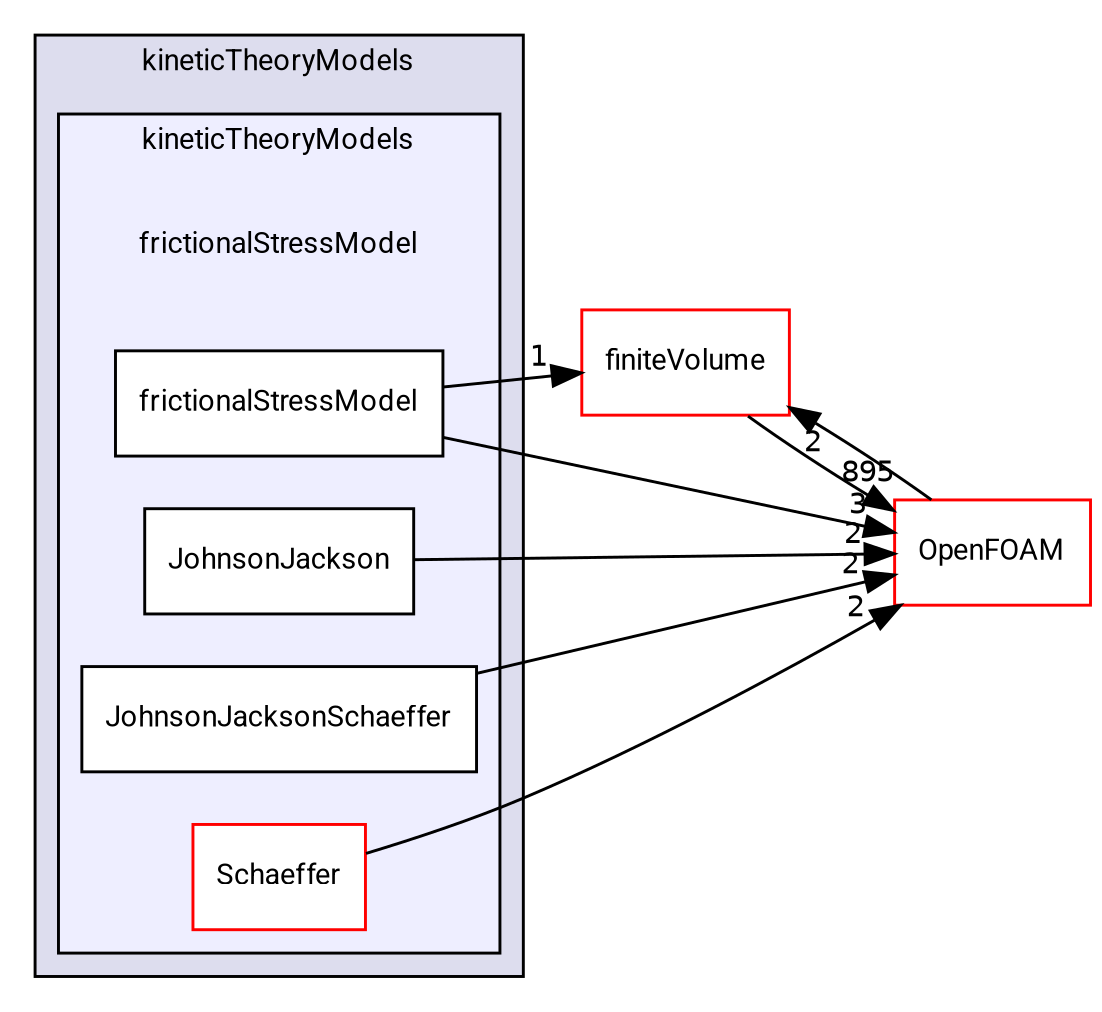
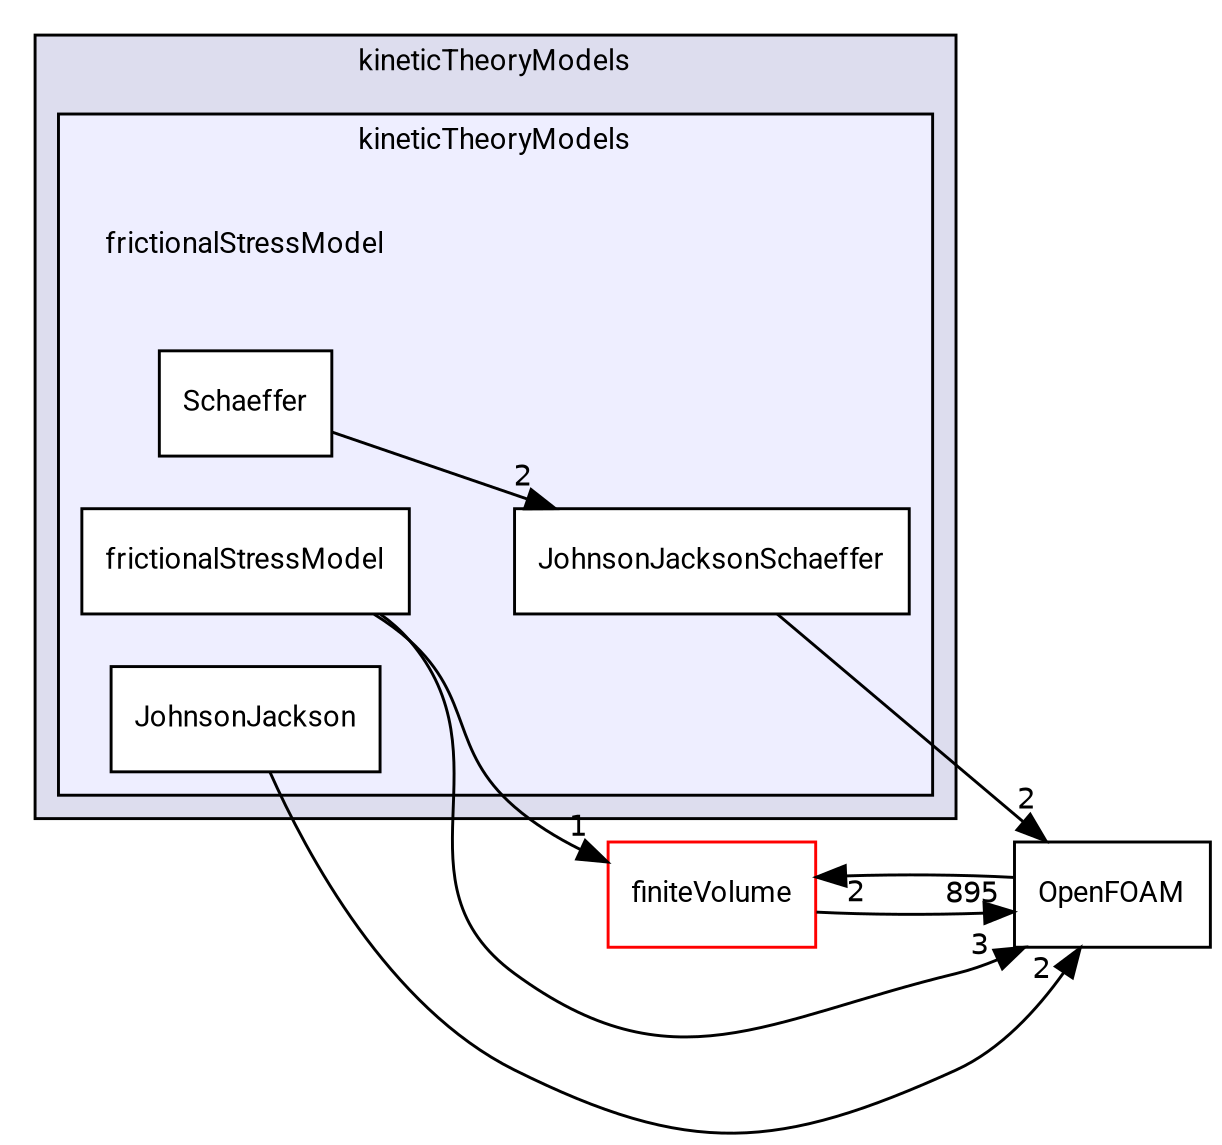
node "OpenFOAM": color red -> black
edge "Schaeffer" -> "OpenFOAM": now "Schaeffer" -> "JohnsonJacksonSchaeffer"
node "Schaeffer": color red -> black
